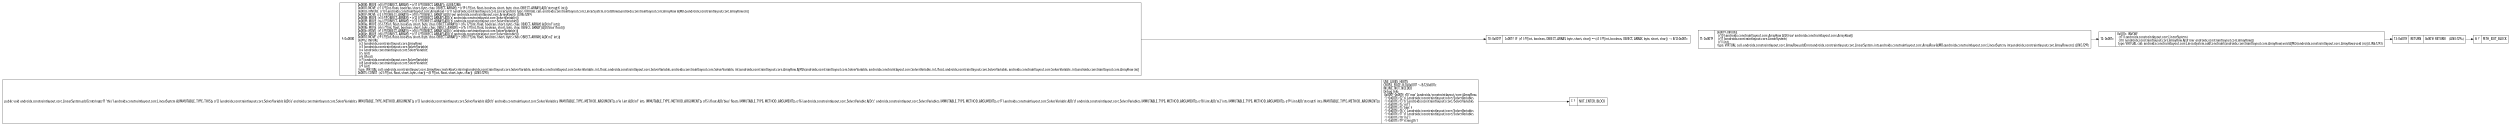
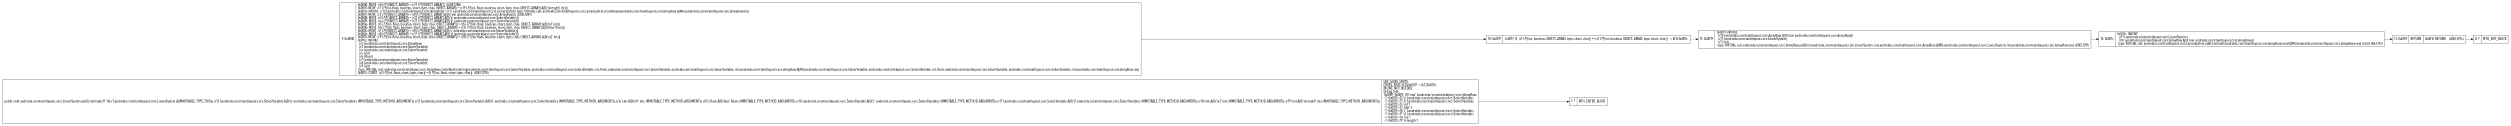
edge "10: 0x0017" -> "11: 0x0019": added
node "7: ?": text "NOT_ENTER_BLOCK" -> "MTH_ENTER_BLOCK"
